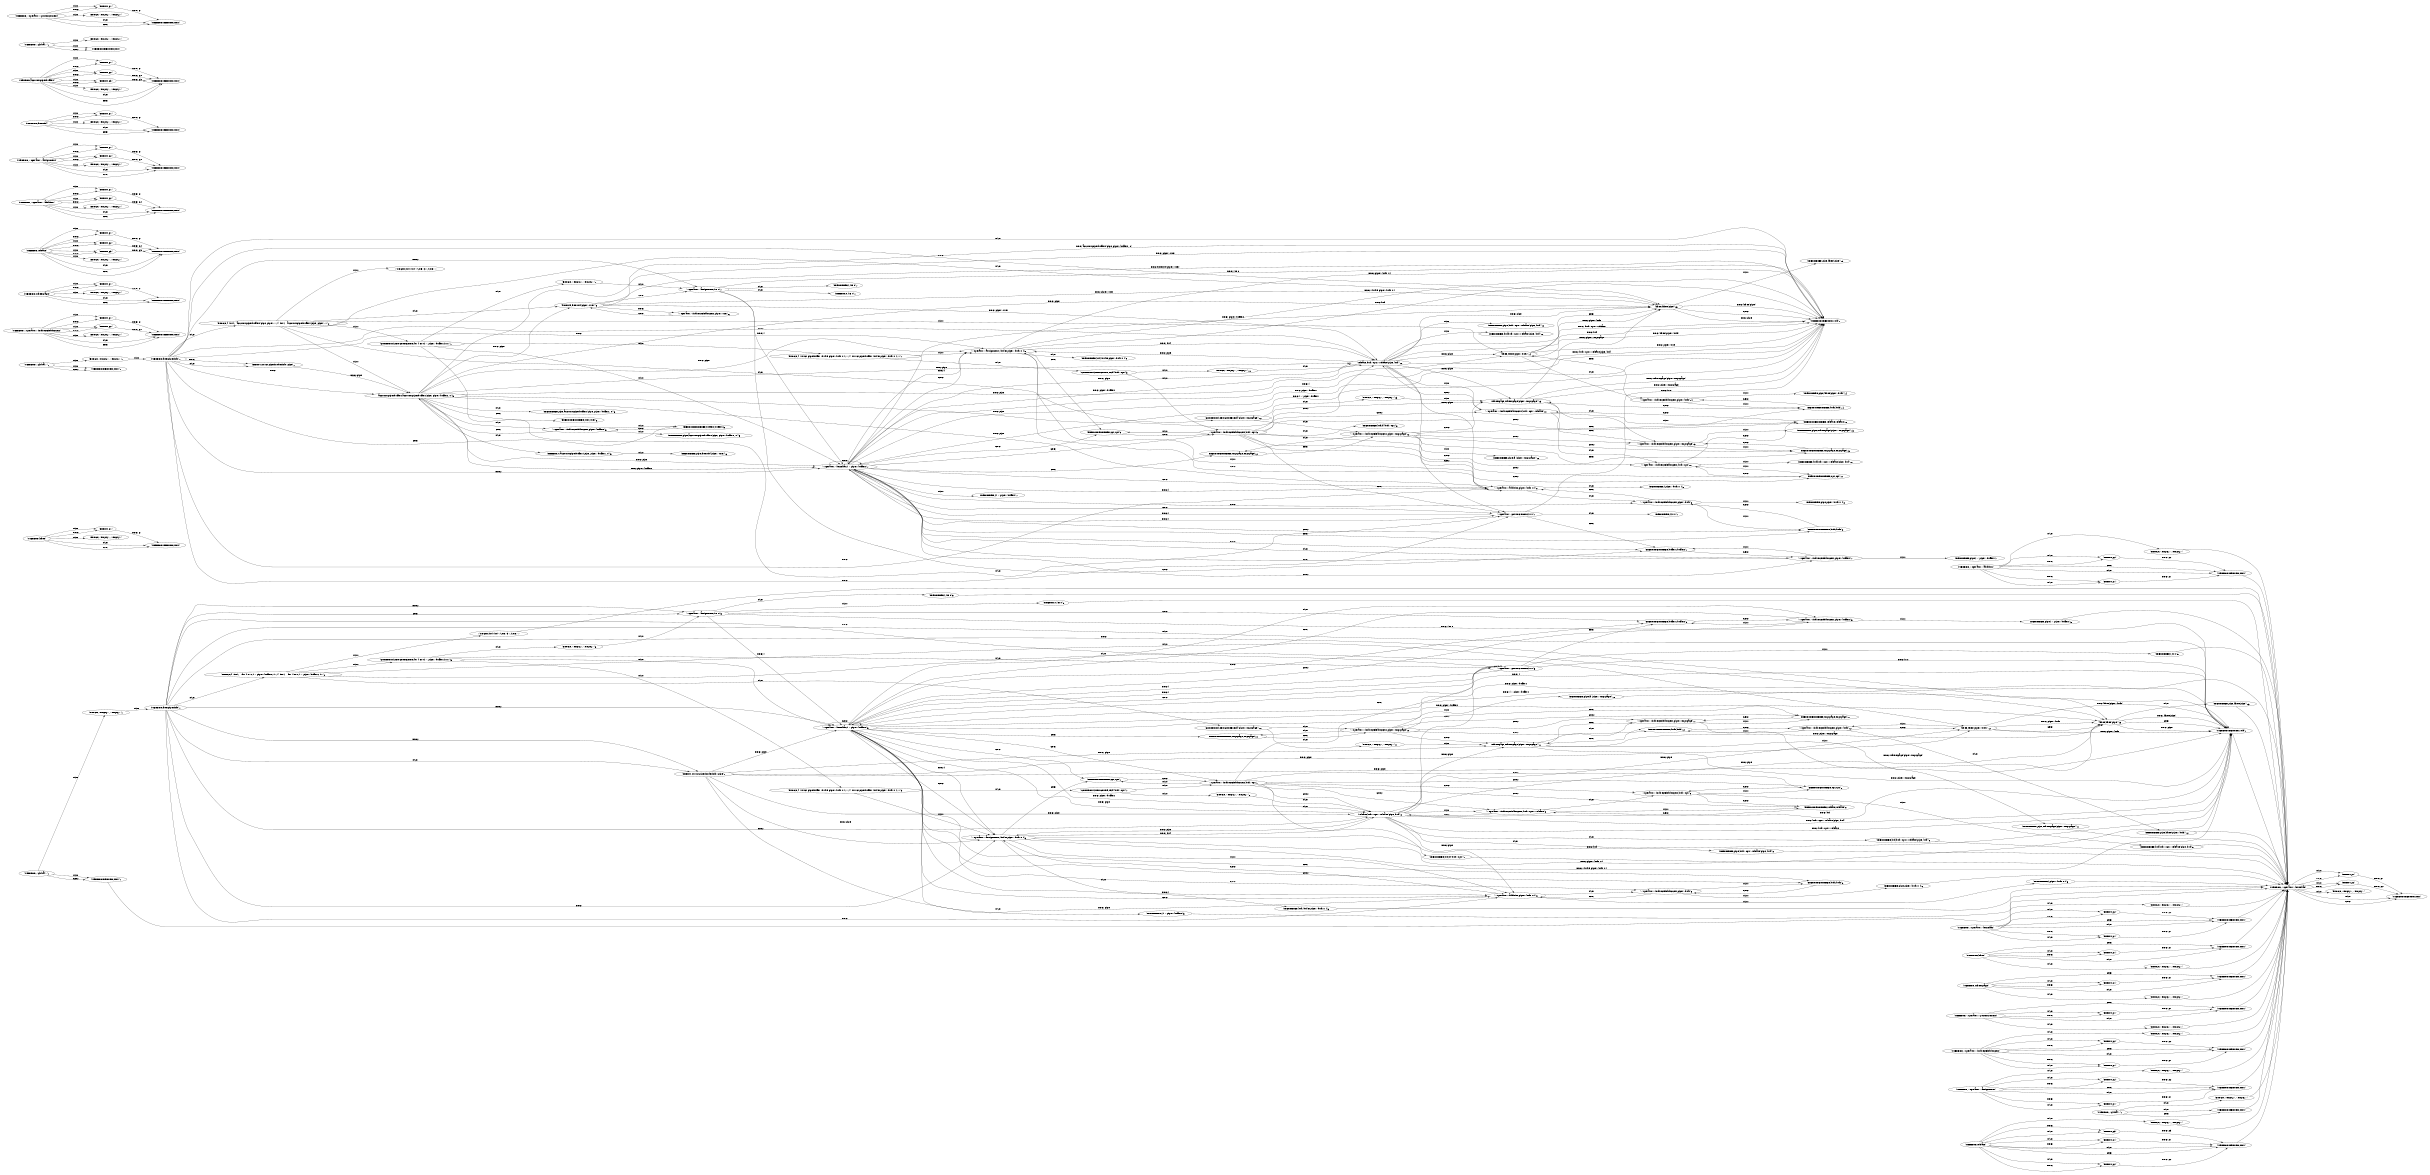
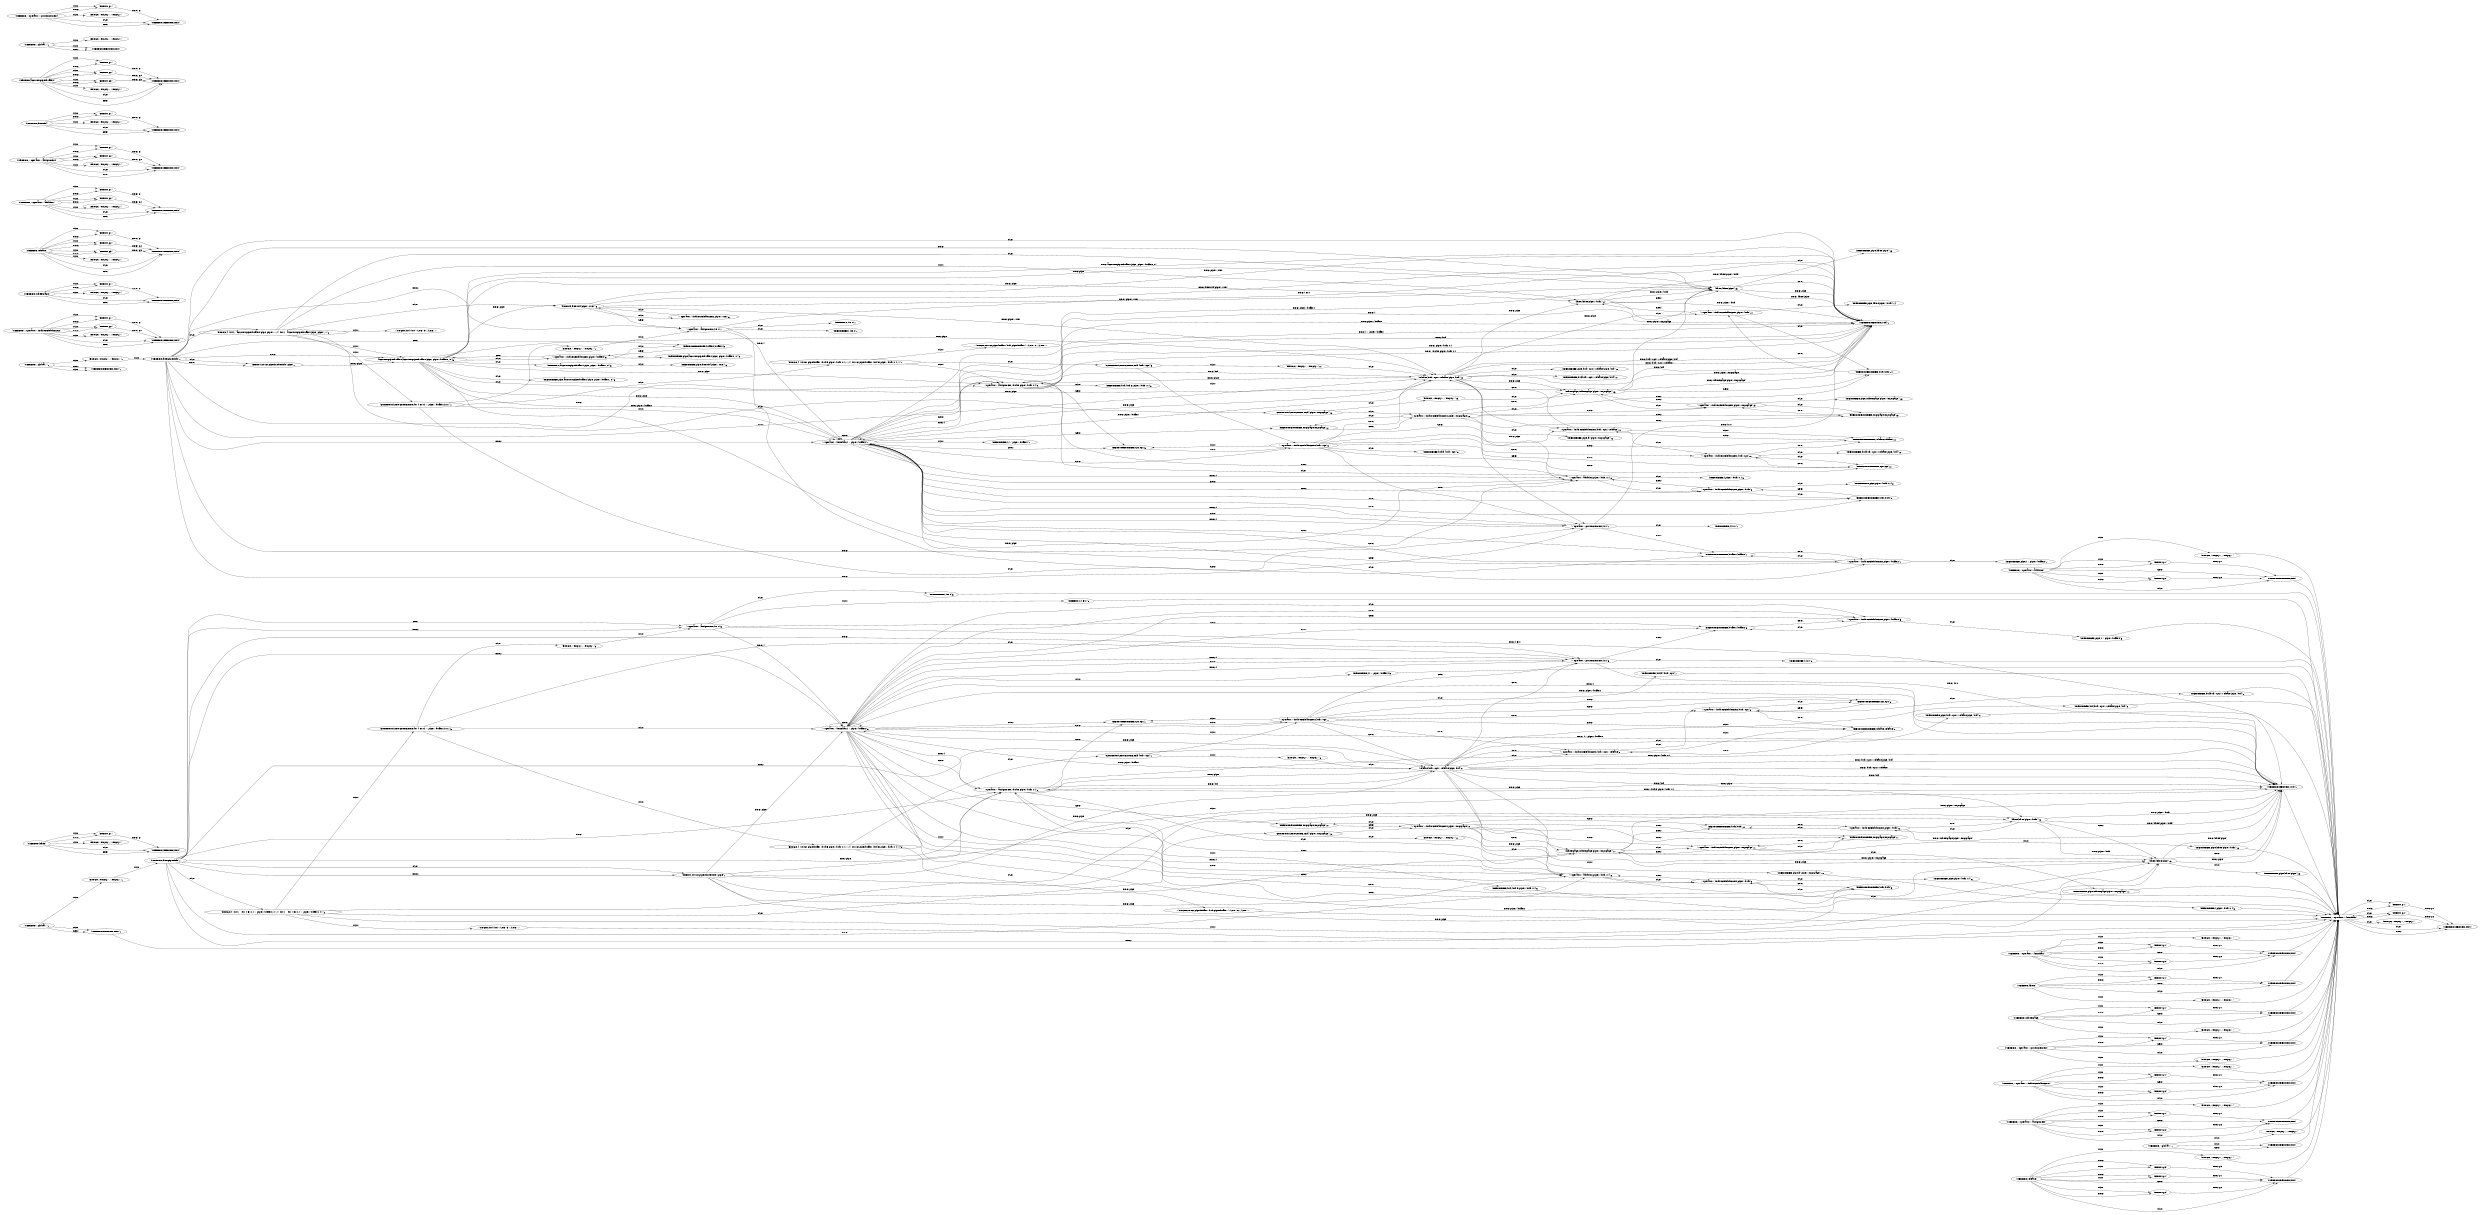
edge "(free_uid,free_uid(pipe->user))" -> "(<operator>.indirectFieldAccess,pipe->user)": label "DDG: " -> "AST: "
edge "(<operator>.indirectFieldAccess,pipe->user)" -> "(free_uid,free_uid(pipe->user))": label "CFG: " -> "AST: "
node "<(LOCAL,struct pipe_buffer* buf: pipe_buffer*)<SUB>8</SUB>>": added
node "(FIELD_IDENTIFIER,user,user)": removed
node "<(LOCAL,struct pipe_buffer* buf: pipe_buffer*)<SUB>6</SUB>>": added
